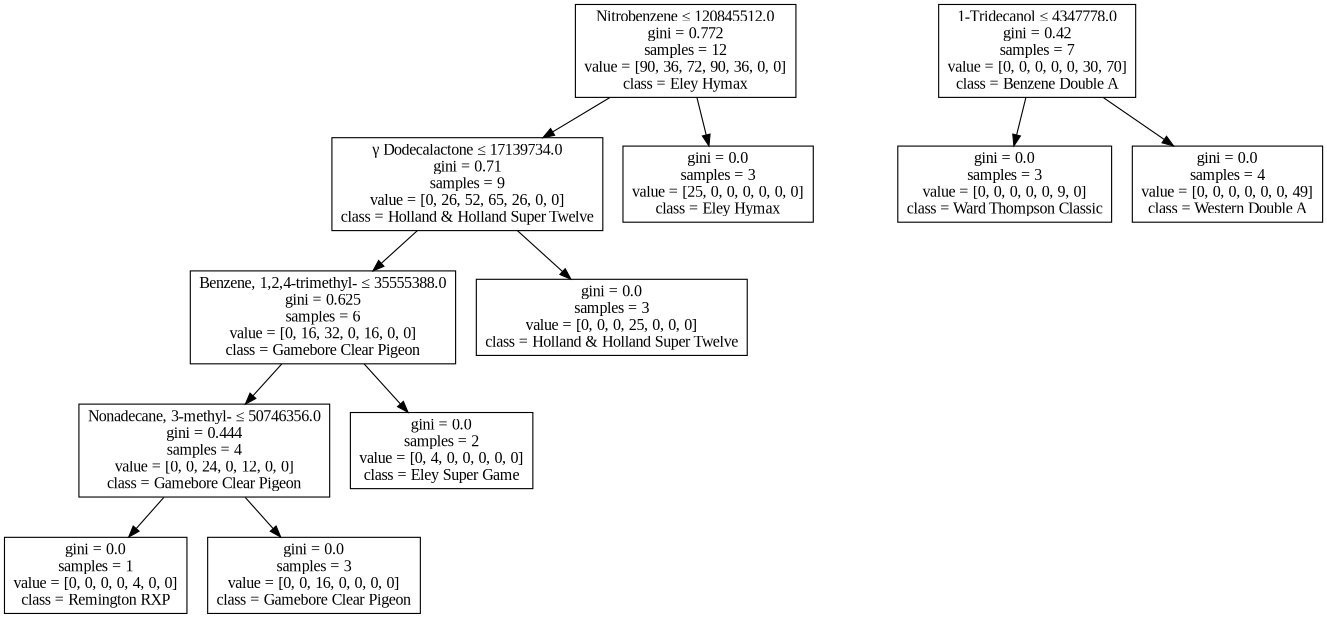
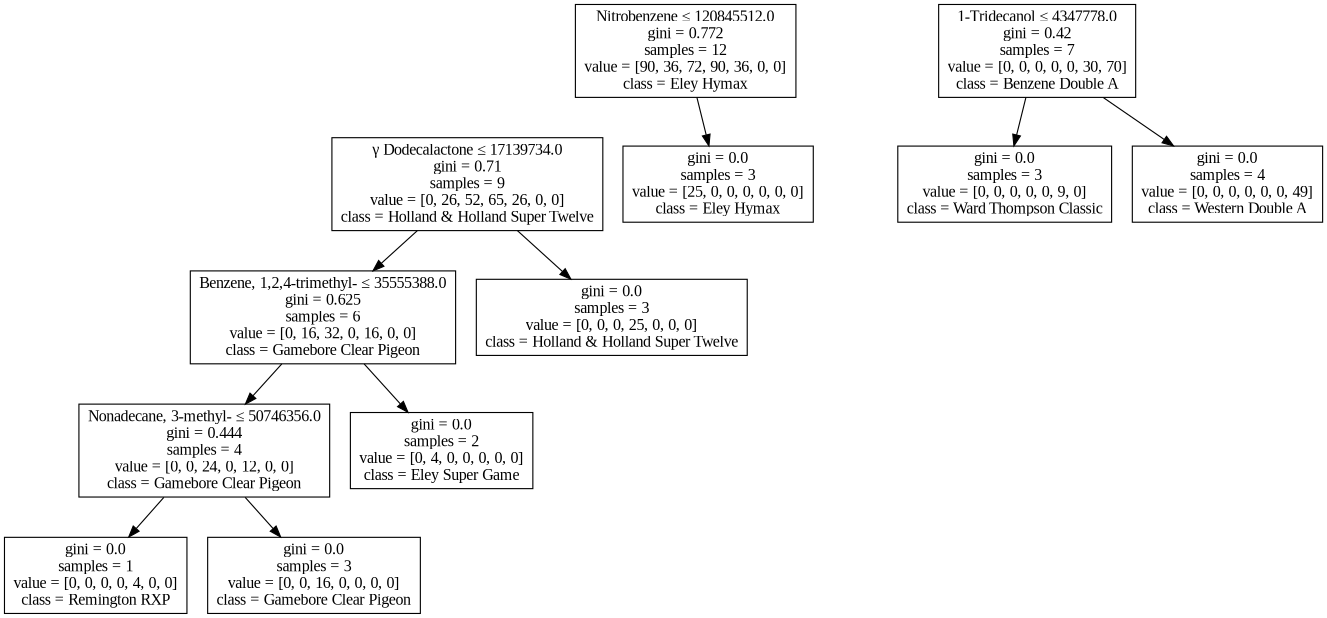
edge "Nitrobenzene ≤ 120845512.0" -> "γ Dodecalactone ≤ 17139734.0": removed
